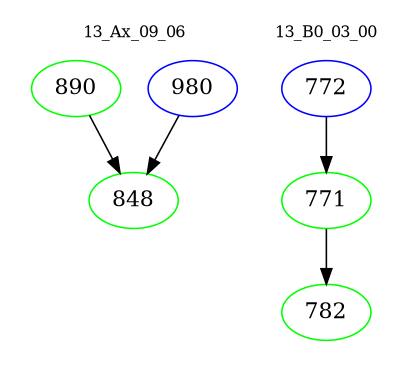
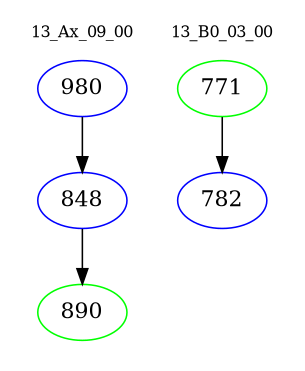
cluster "13_Ax_09_06": label "13_Ax_09_06" -> "13_Ax_09_00"
node "772": removed
edge "890" -> "848": reversed
node "848": color green -> blue
node "782": color green -> blue
